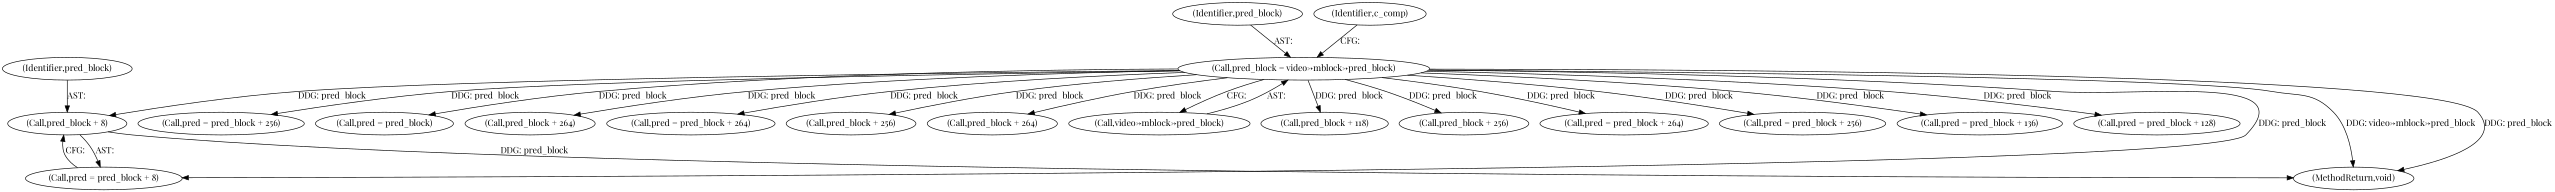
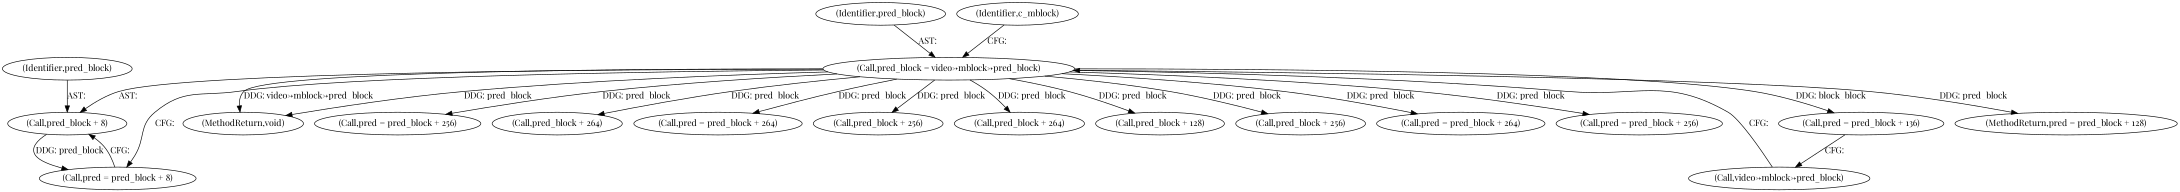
node "(Identifier,c_comp)": label "(Identifier,c_comp)" -> "(Identifier,c_mblock)"
edge "(Call,pred_block = video->mblock->pred_block)" -> "(Call,video->mblock->pred_block)": now "(Call,pred = pred_block + 136)" -> "(Call,video->mblock->pred_block)"
edge "(Call,pred_block = video->mblock->pred_block)" -> "(Call,pred_block + 8)": label "DDG: pred_block" -> "AST: "
edge "(Call,video->mblock->pred_block)" -> "(Call,pred_block = video->mblock->pred_block)": label "AST: " -> "CFG: "
edge "(Call,pred_block = video->mblock->pred_block)" -> "(Call,pred = pred_block + 136)": label "DDG: pred_block" -> "DDG: block_block"
node "(Call,pred = pred_block)": removed
node "(Call,pred_block + 118)": label "(Call,pred_block + 118)" -> "(Call,pred_block + 128)"
node "(Call,pred = pred_block + 128)": label "(Call,pred = pred_block + 128)" -> "(MethodReturn,pred = pred_block + 128)"
edge "(Call,pred_block = video->mblock->pred_block)" -> "(Call,pred = pred_block + 8)": label "DDG: pred_block" -> "CFG: "
edge "(Call,pred_block + 8)" -> "(Call,pred = pred_block + 8)": label "AST: " -> "DDG: pred_block"
edge "(Call,pred_block + 8)" -> "(MethodReturn,void)": removed, label "DDG: pred_block"
